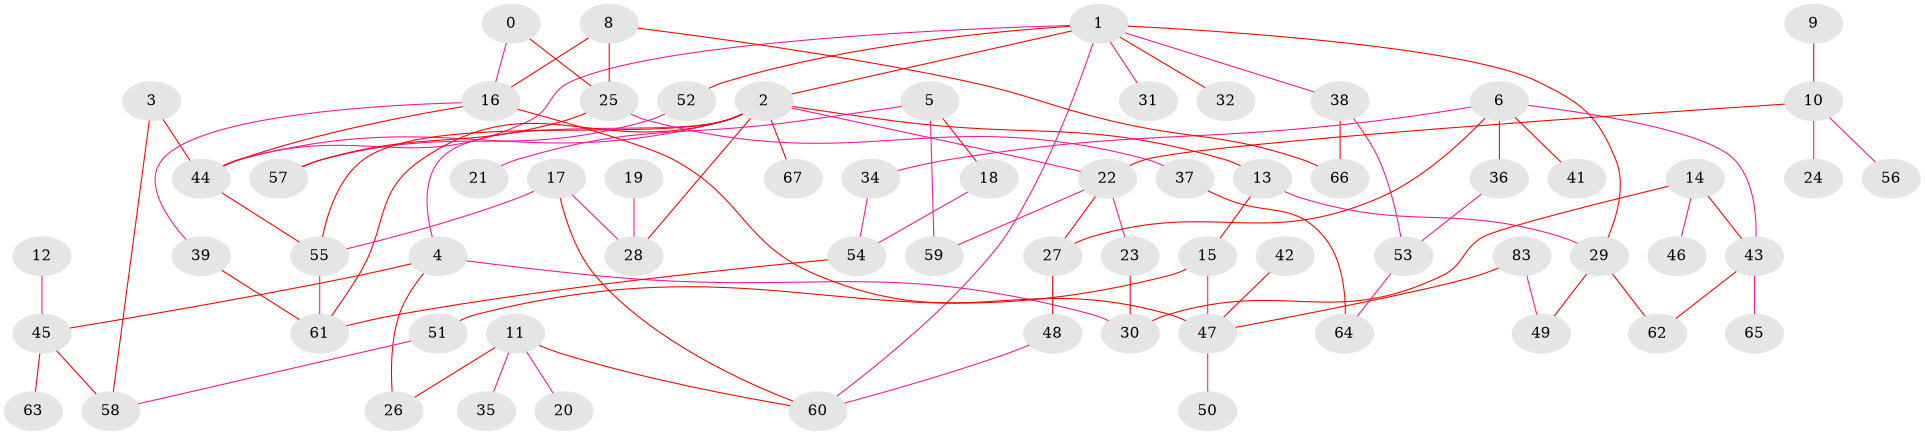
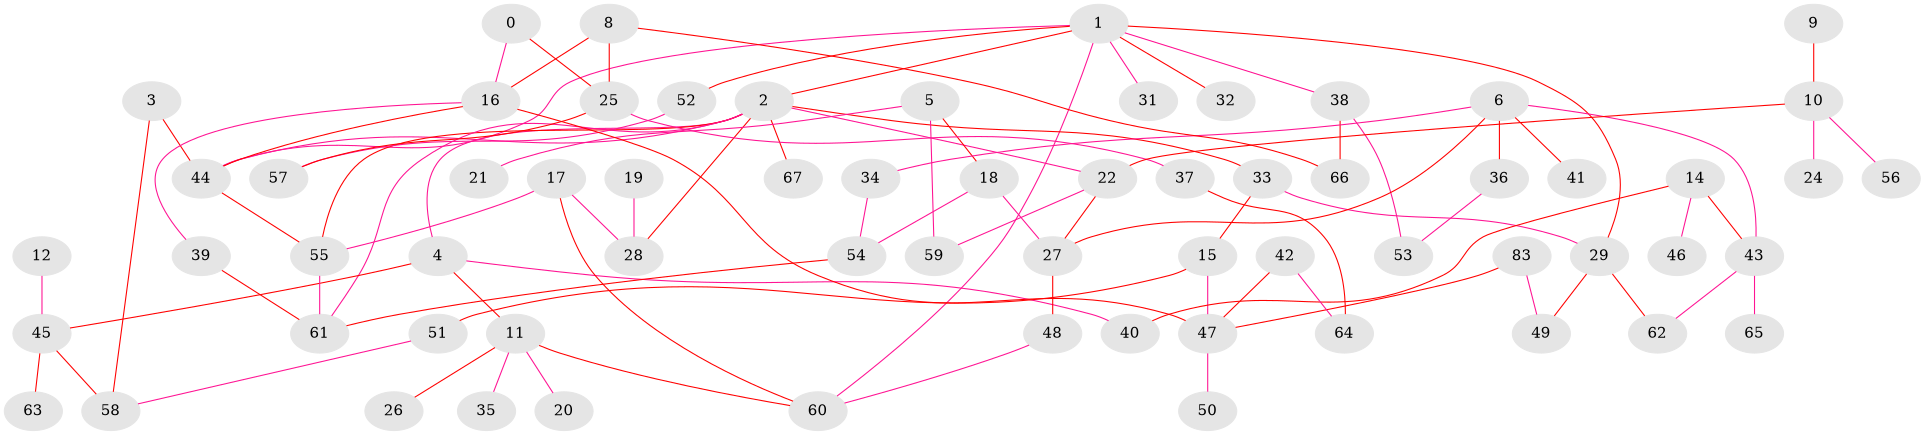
edge "2" -- "61": color red -> deeppink
node "13": label "13" -> "33"
edge "18" -- "27": added
node "23": removed
edge "53" -- "64": now "42" -- "64"
edge "43" -- "62": color red -> deeppink
edge "4" -- "26": now "4" -- "11"
node "30": label "30" -> "40"
